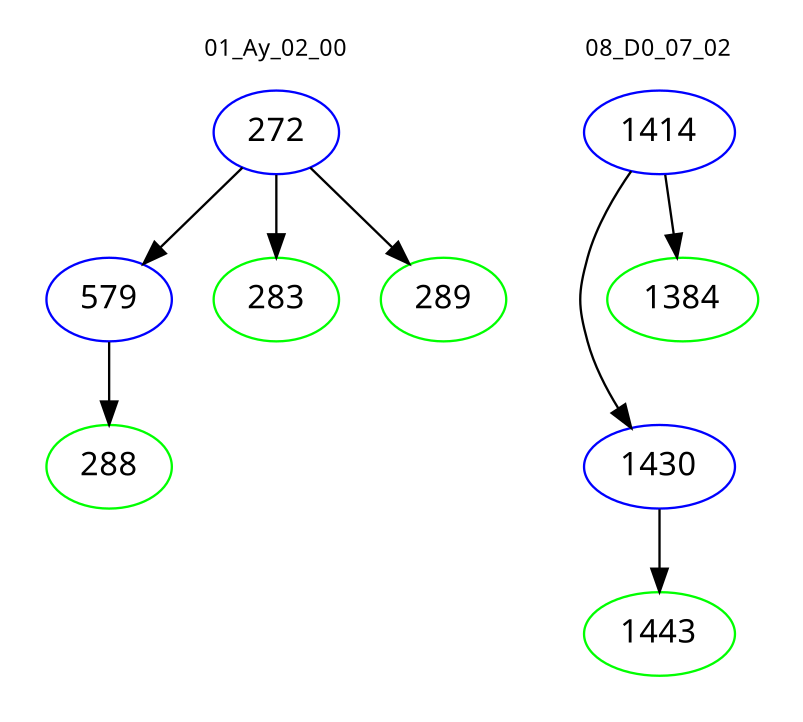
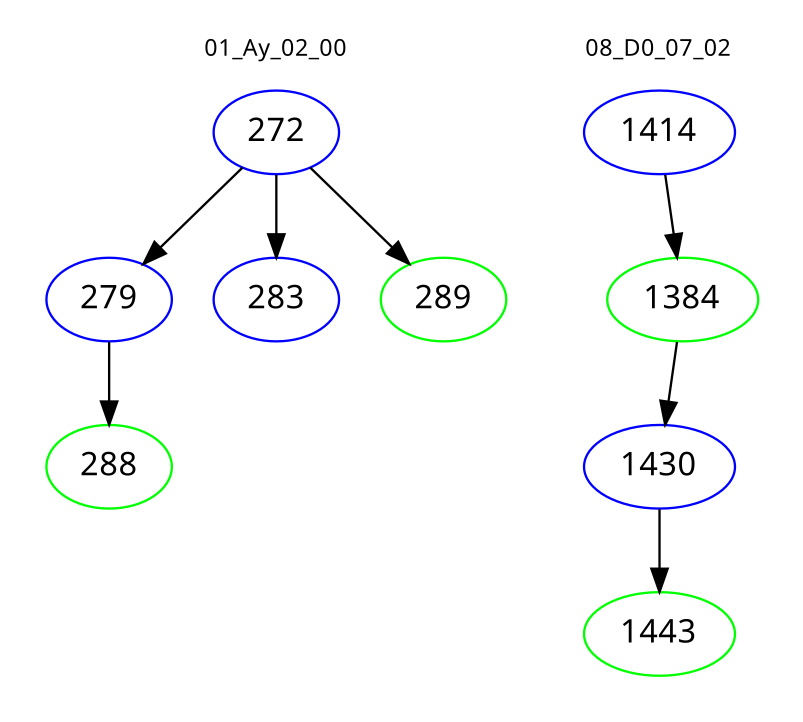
edge "1414" -> "1430": now "1384" -> "1430"
node "579": label "579" -> "279"
node "283": color green -> blue
